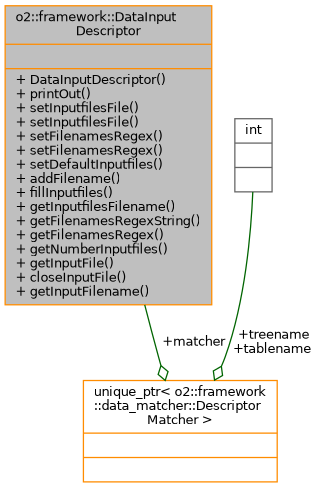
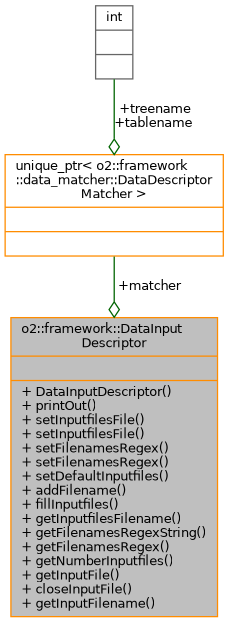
edge "o2::framework::DataInput" -> "unique_ptr< o2::framework": reversed
node "unique_ptr< o2::framework": text "::data_matcher::Descriptor" -> "::data_matcher::DataDescriptor"
